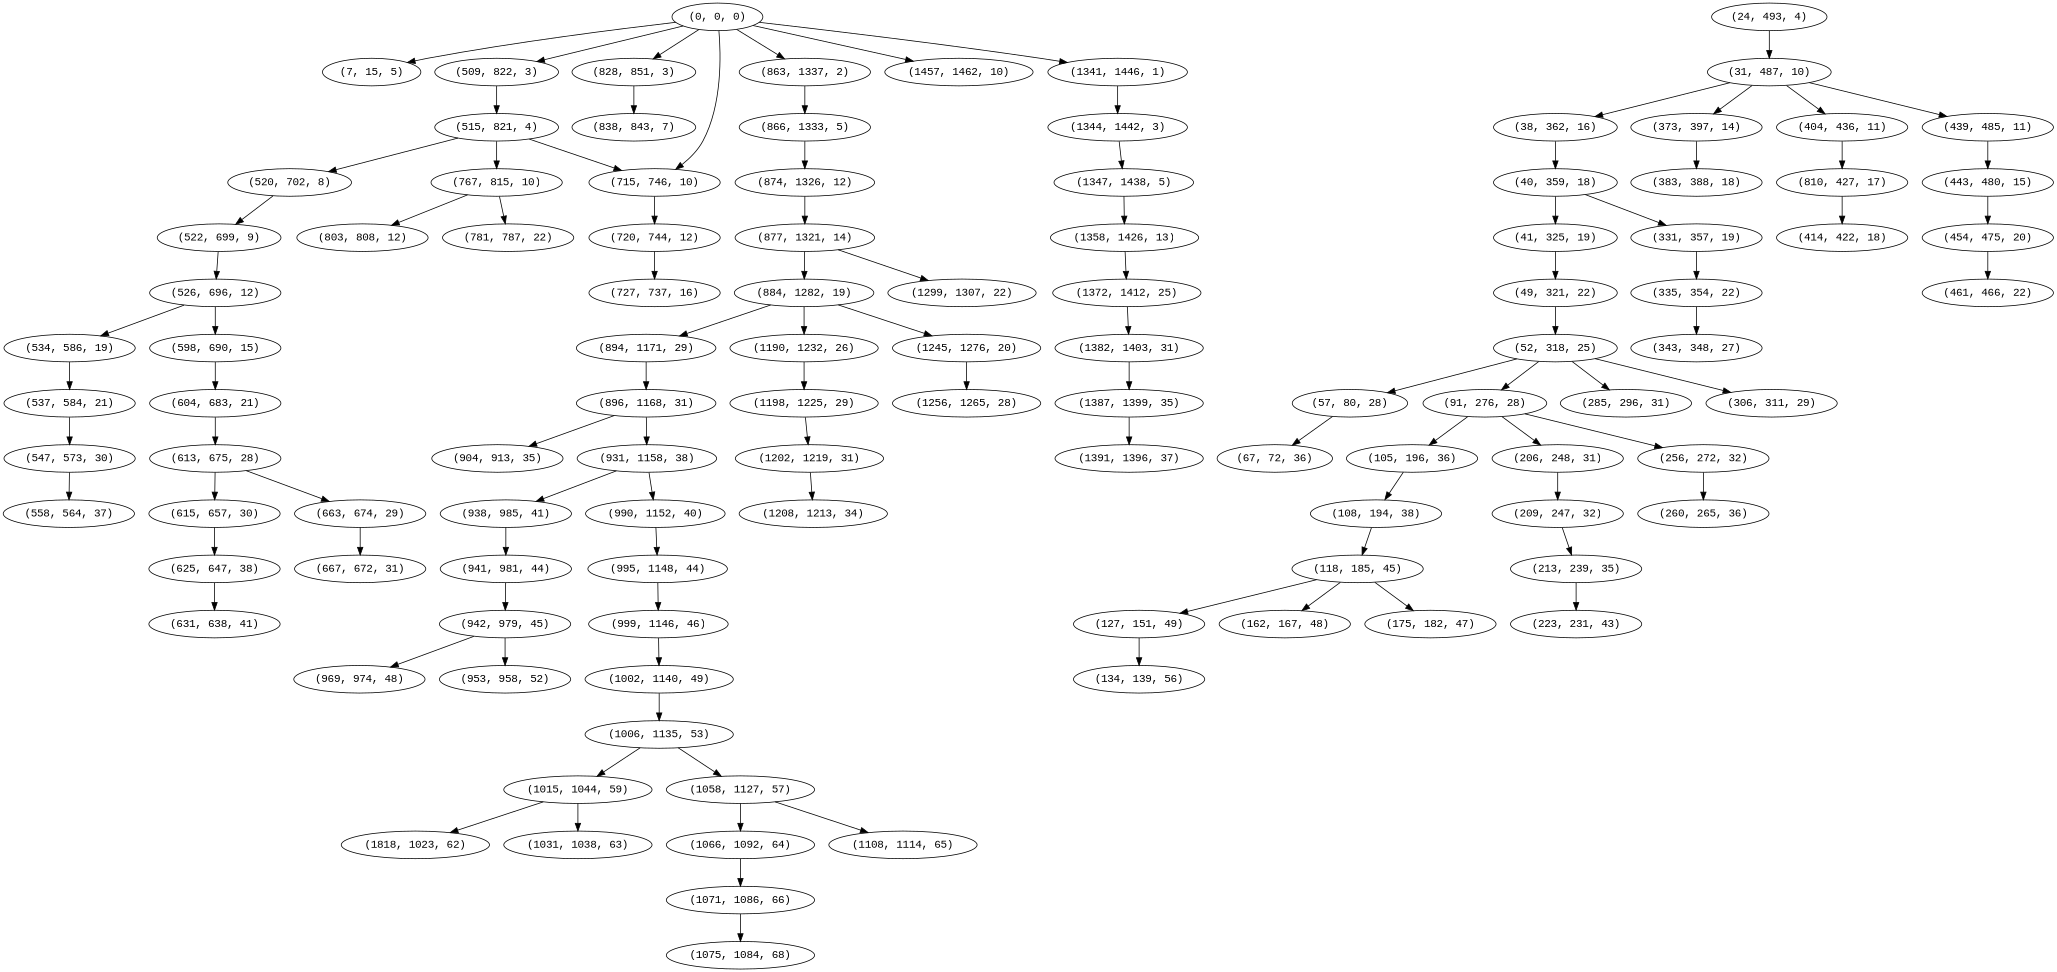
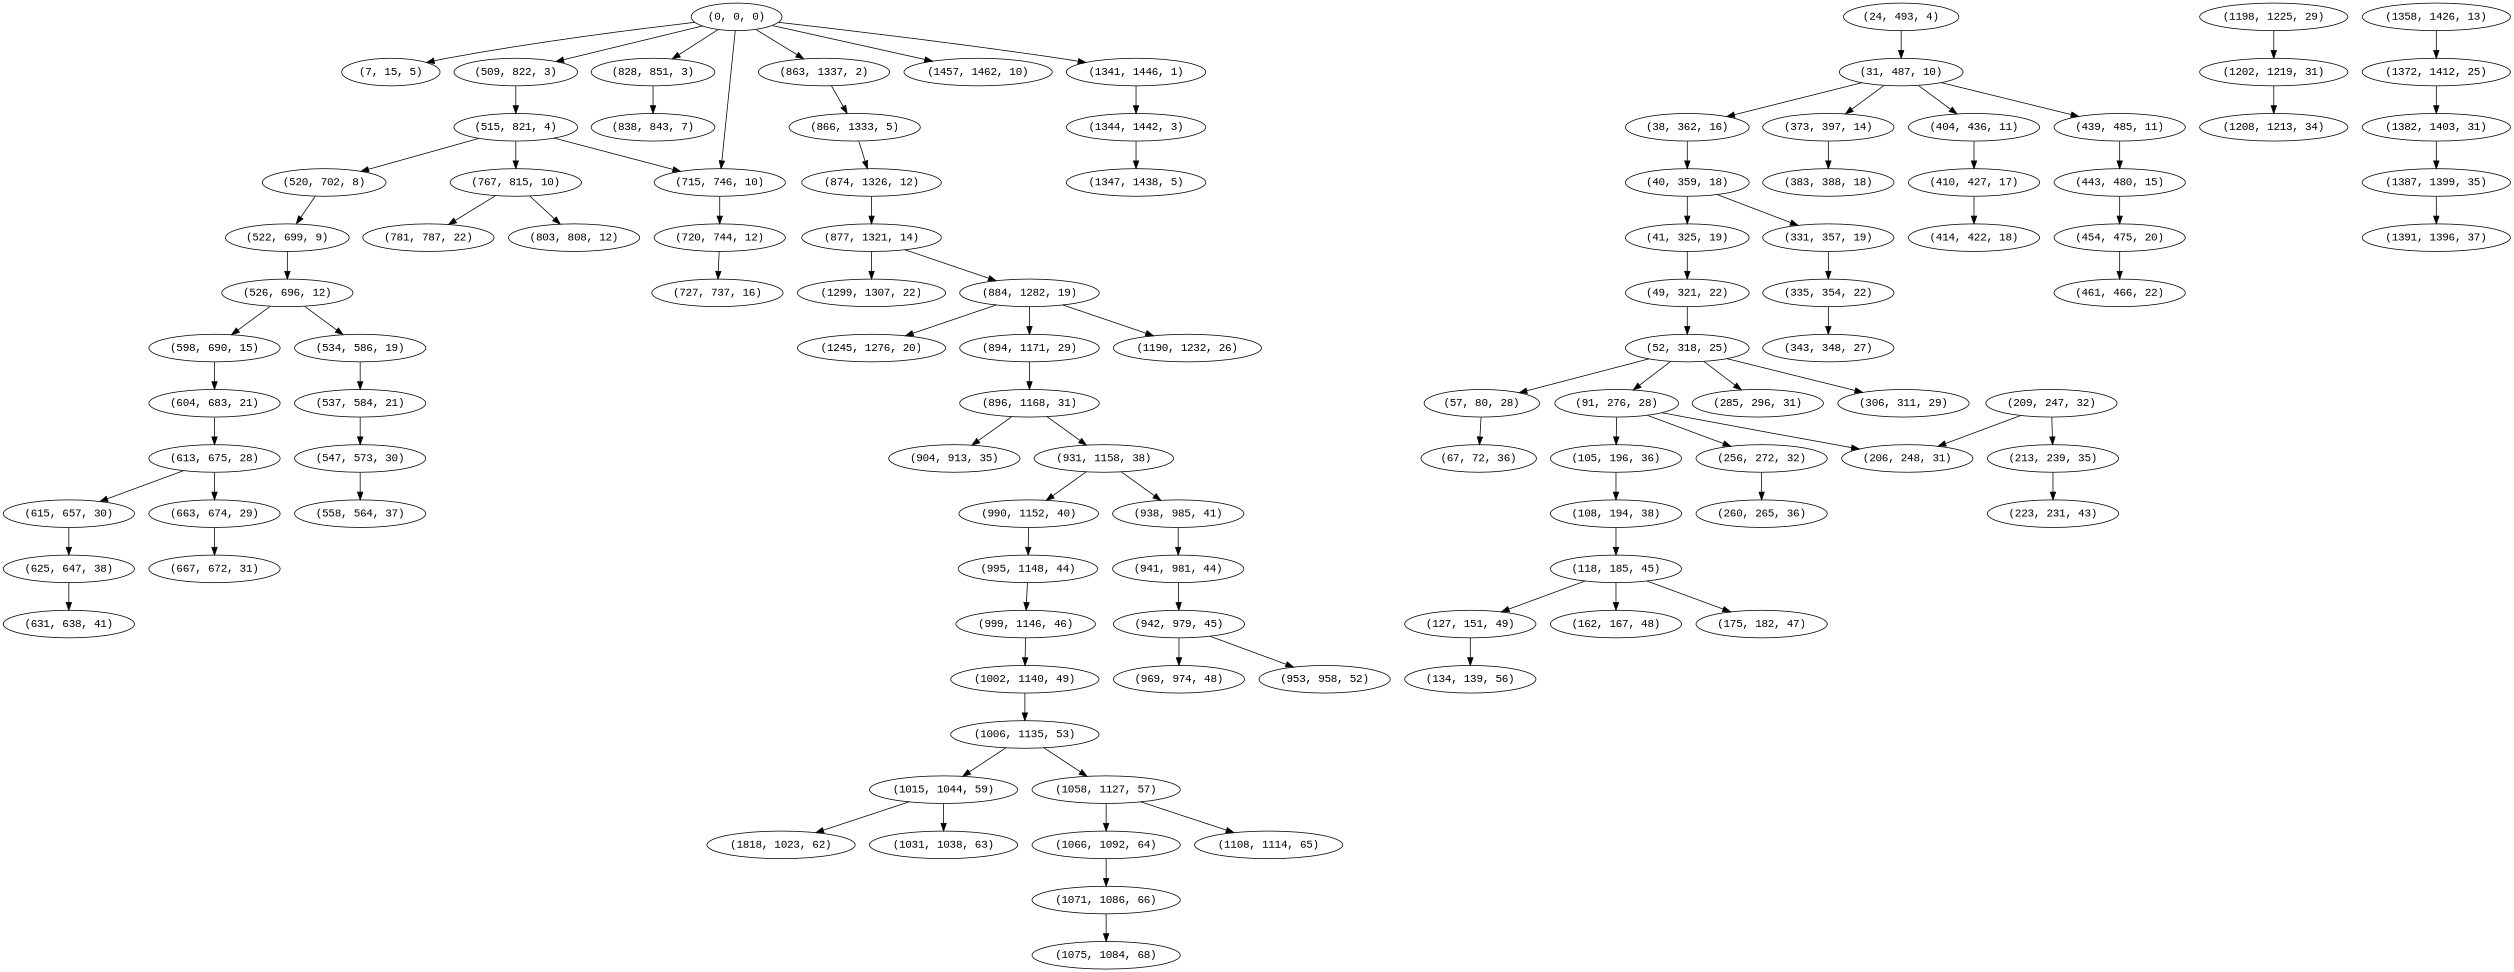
node "(810, 427, 17)": label "(810, 427, 17)" -> "(410, 427, 17)"
edge "(1347, 1438, 5)" -> "(1358, 1426, 13)": removed
edge "(1190, 1232, 26)" -> "(1198, 1225, 29)": removed
node "(1256, 1265, 28)": removed
edge "(206, 248, 31)" -> "(209, 247, 32)": reversed
